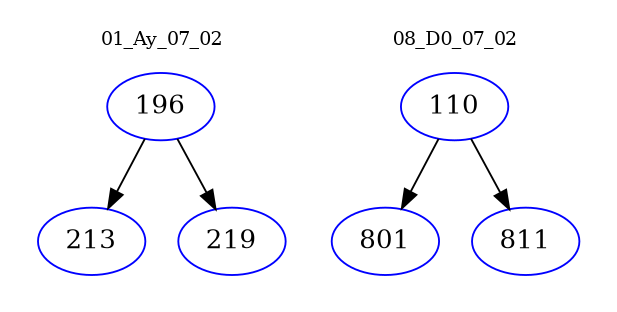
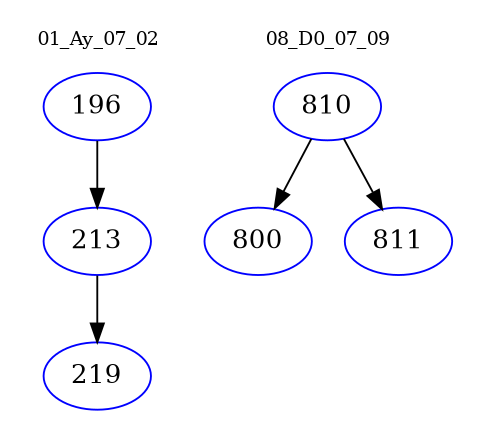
cluster "08_D0_07_02": label "08_D0_07_02" -> "08_D0_07_09"
node "110": label "110" -> "810"
edge "196" -> "219": now "213" -> "219"
node "801": label "801" -> "800"
